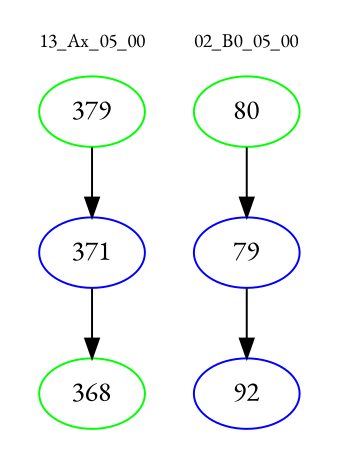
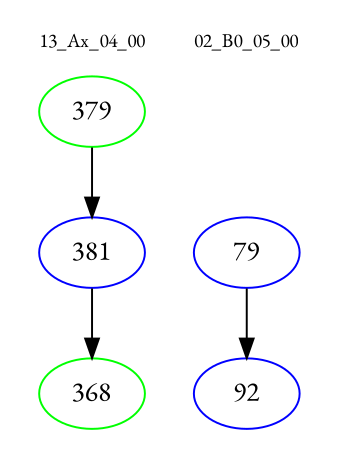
cluster "13_Ax_05_00": label "13_Ax_05_00" -> "13_Ax_04_00"
node "80": removed
node "371": label "371" -> "381"
